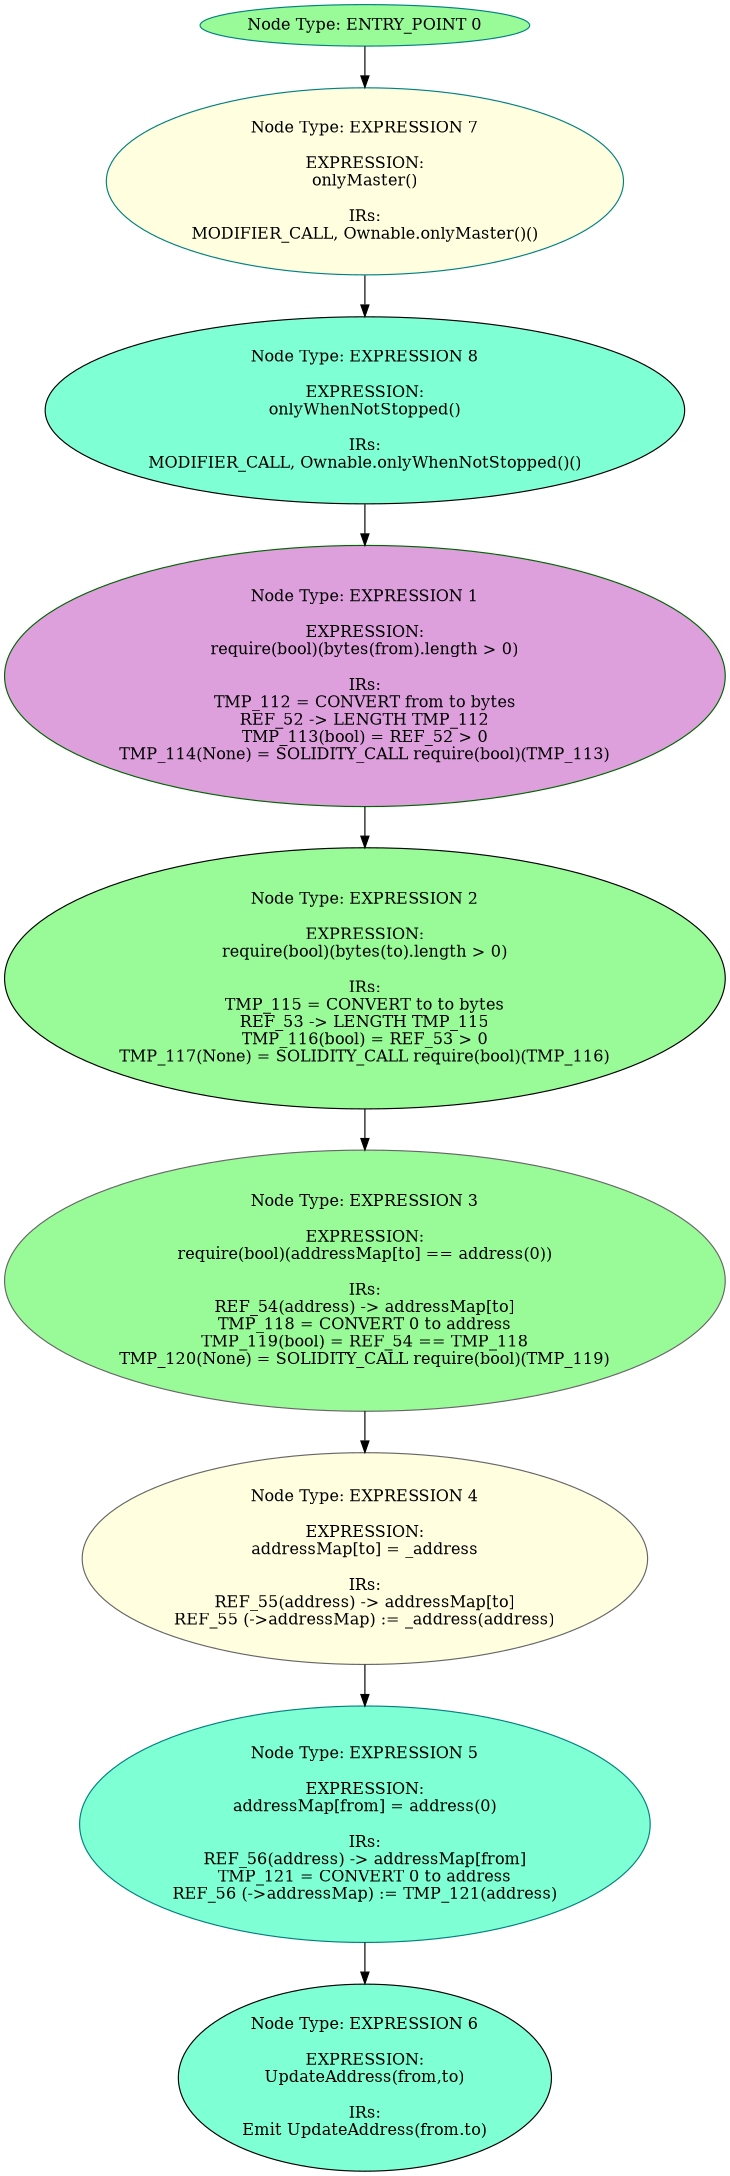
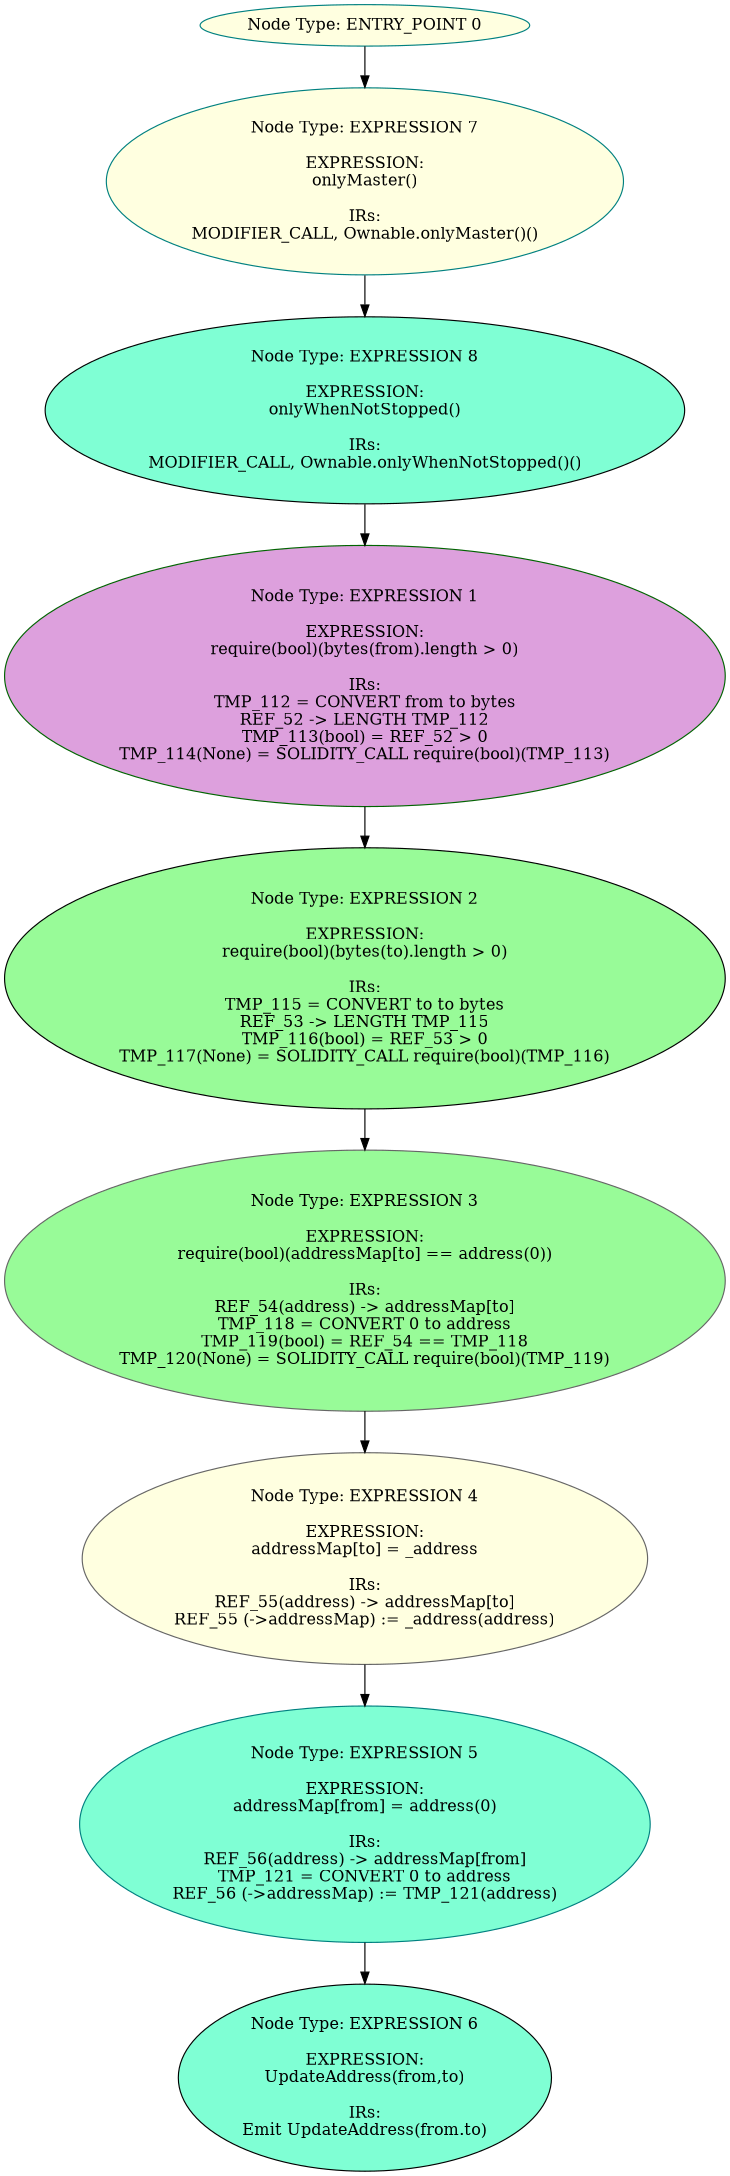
node "Node Type: ENTRY_POINT 0": fillcolor palegreen -> lightyellow
